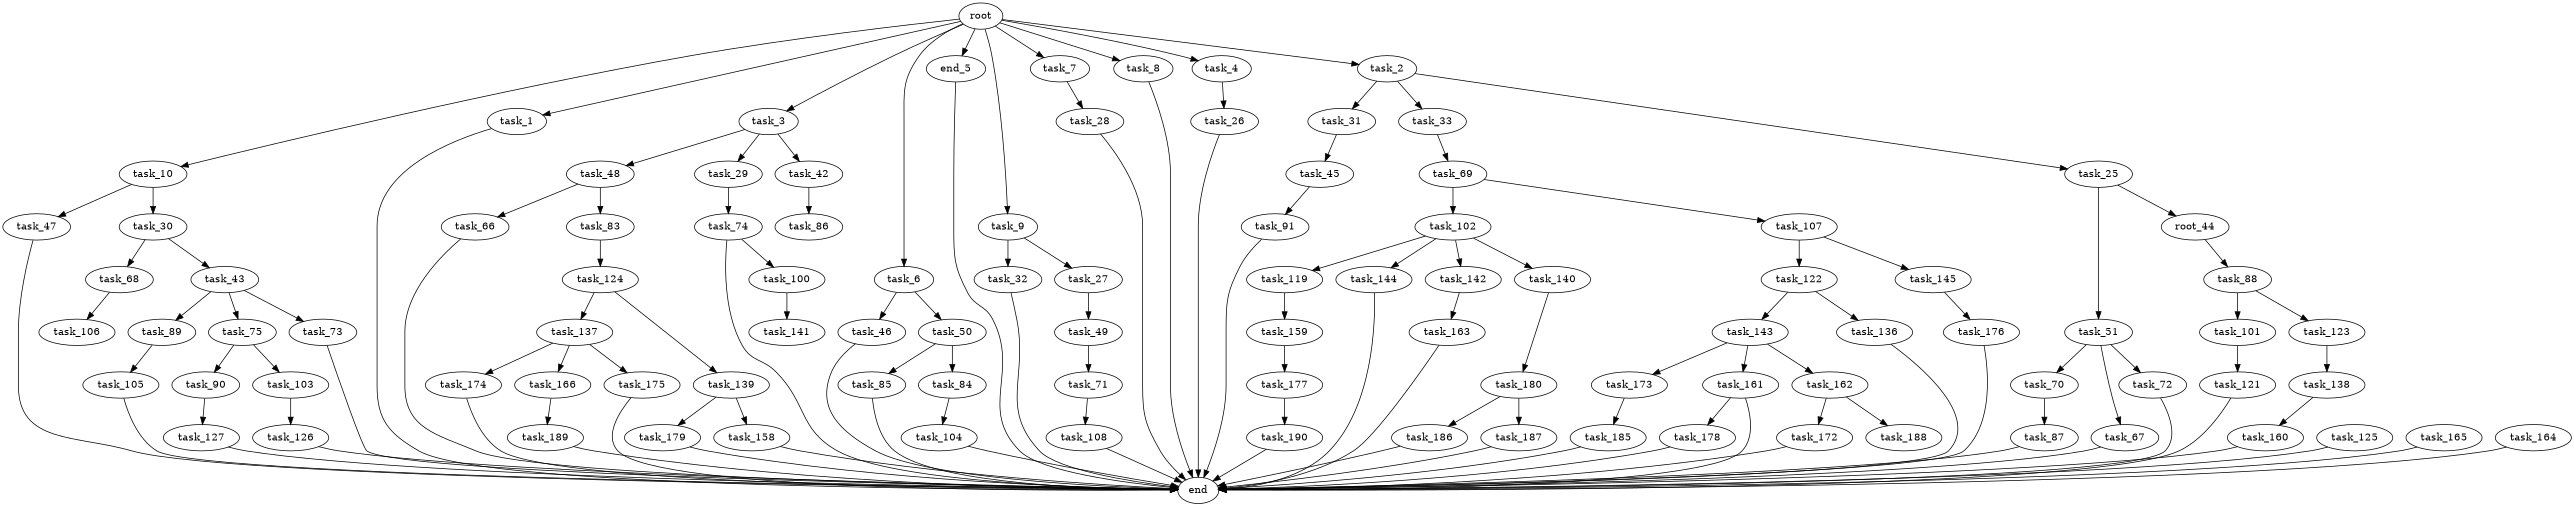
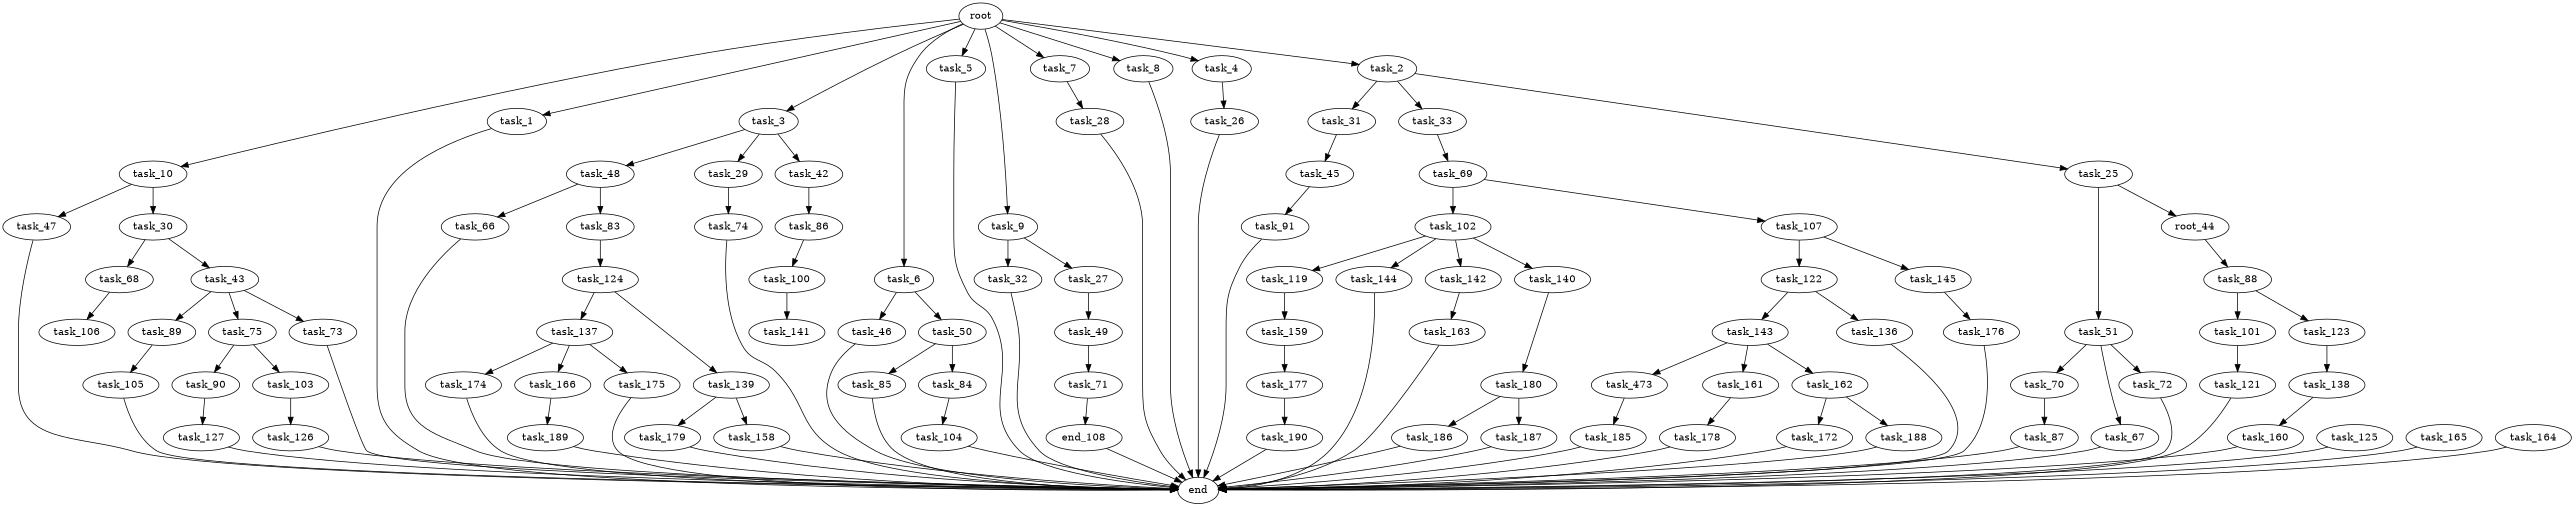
node "end_5": label "end_5" -> "task_5"
edge "task_74" -> "task_100": now "task_86" -> "task_100"
node "task_173": label "task_173" -> "task_473"
node "task_108": label "task_108" -> "end_108"
edge "task_161" -> "end": now "task_188" -> "end"
